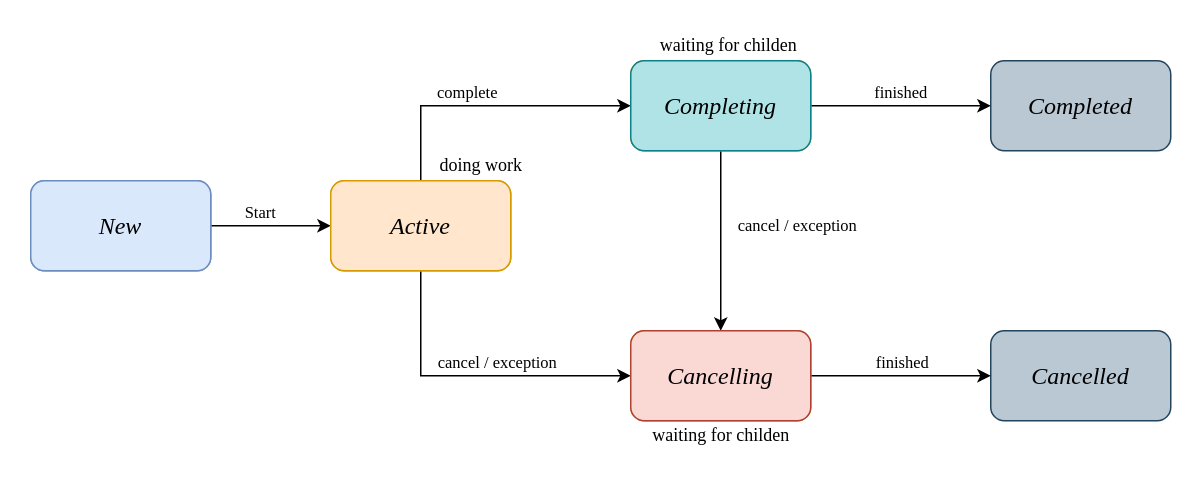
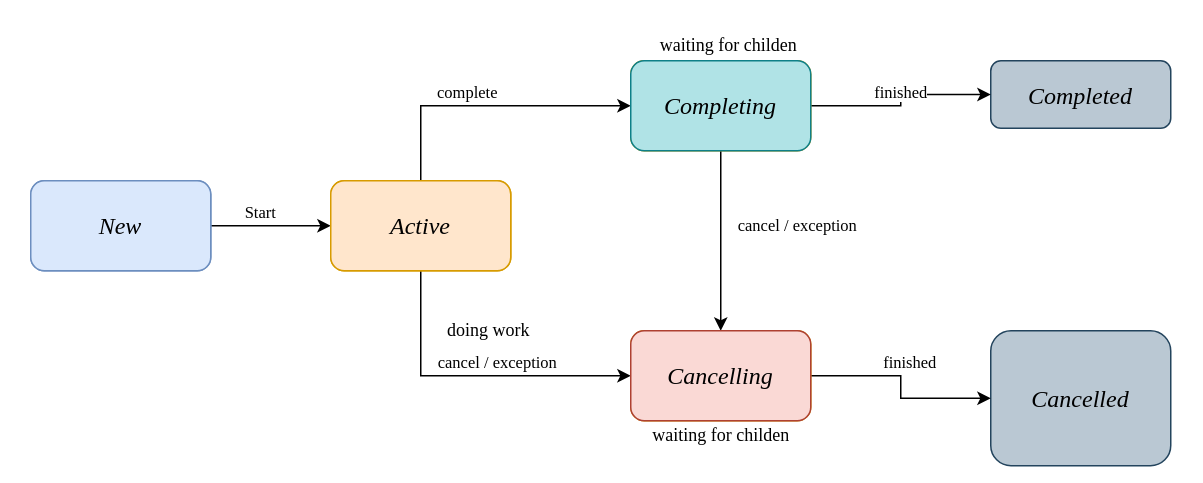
node "Completed": size 180x90 -> 180x68
node "doing work": moved (481, 166) -> (488, 331)
node "Cancelled": size 180x90 -> 180x135
